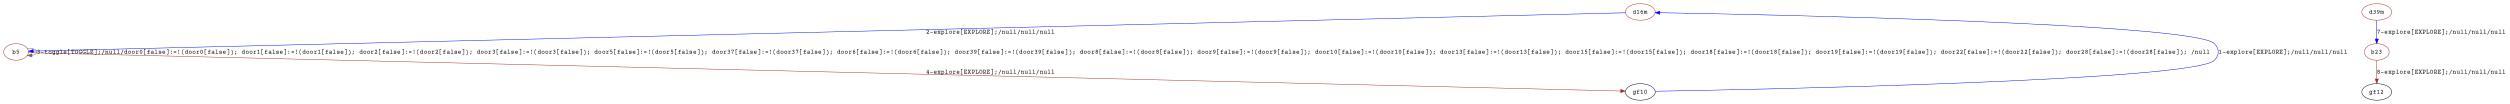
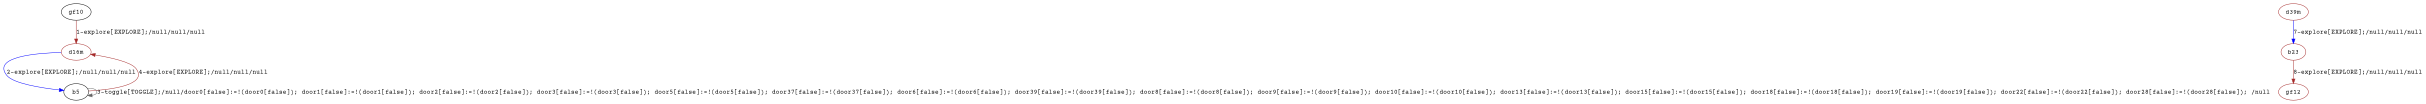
node "b5": color brown -> black
edge "gf10" -> "d16m": color blue -> brown
edge "b5" -> "gf10": now "b5" -> "d16m"
node "gf12": color black -> brown
